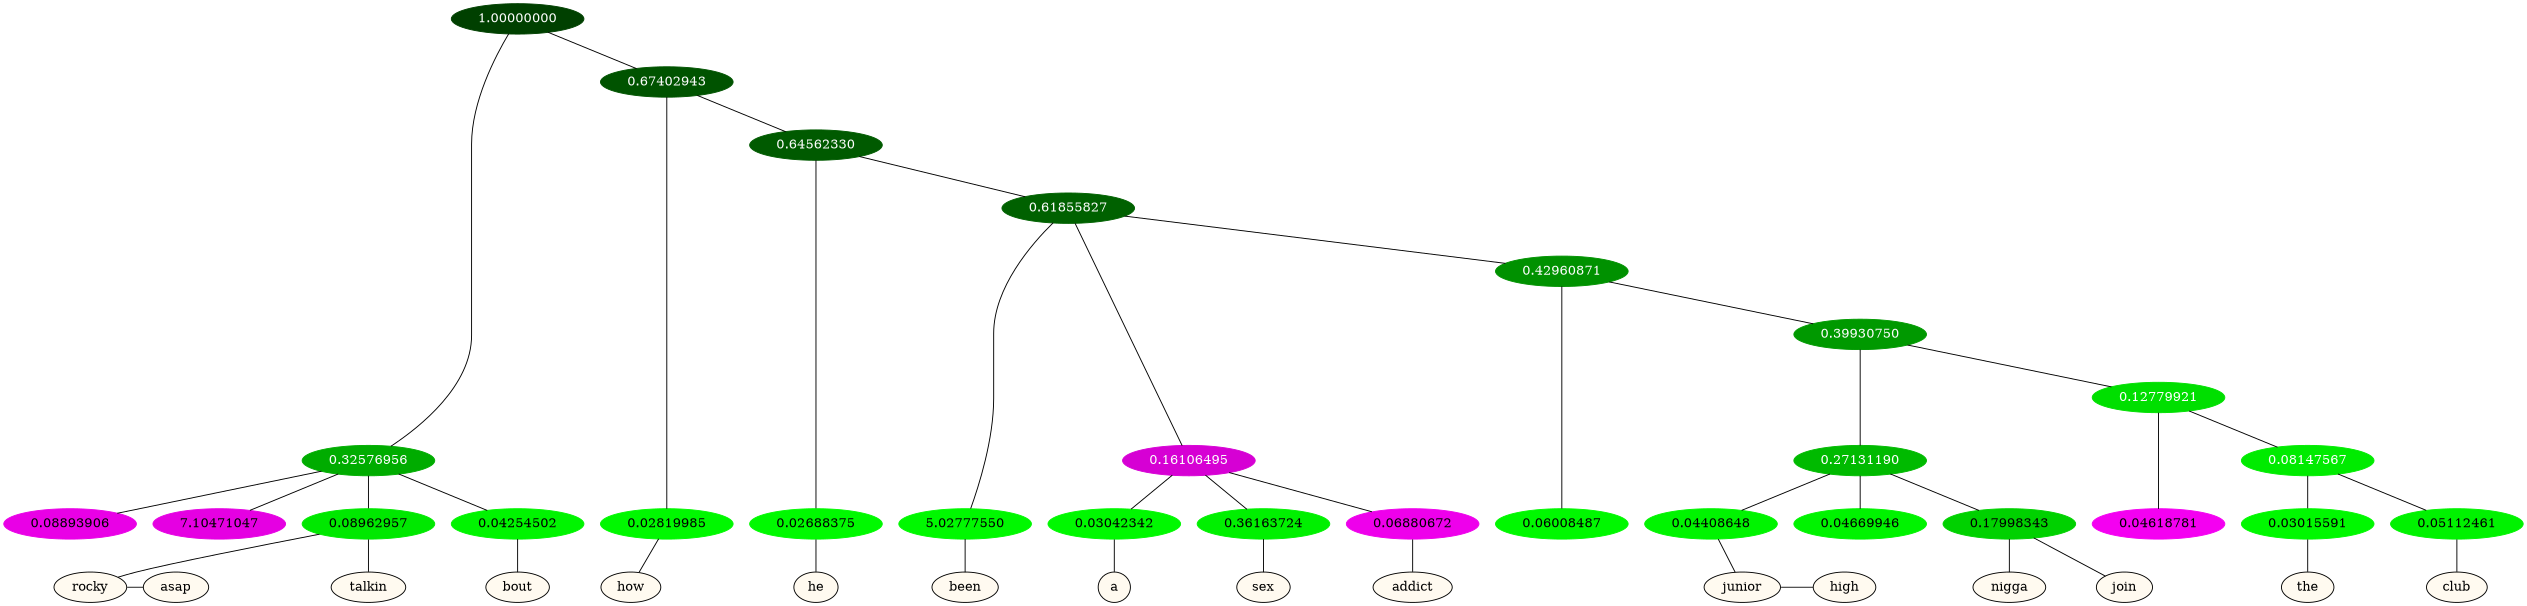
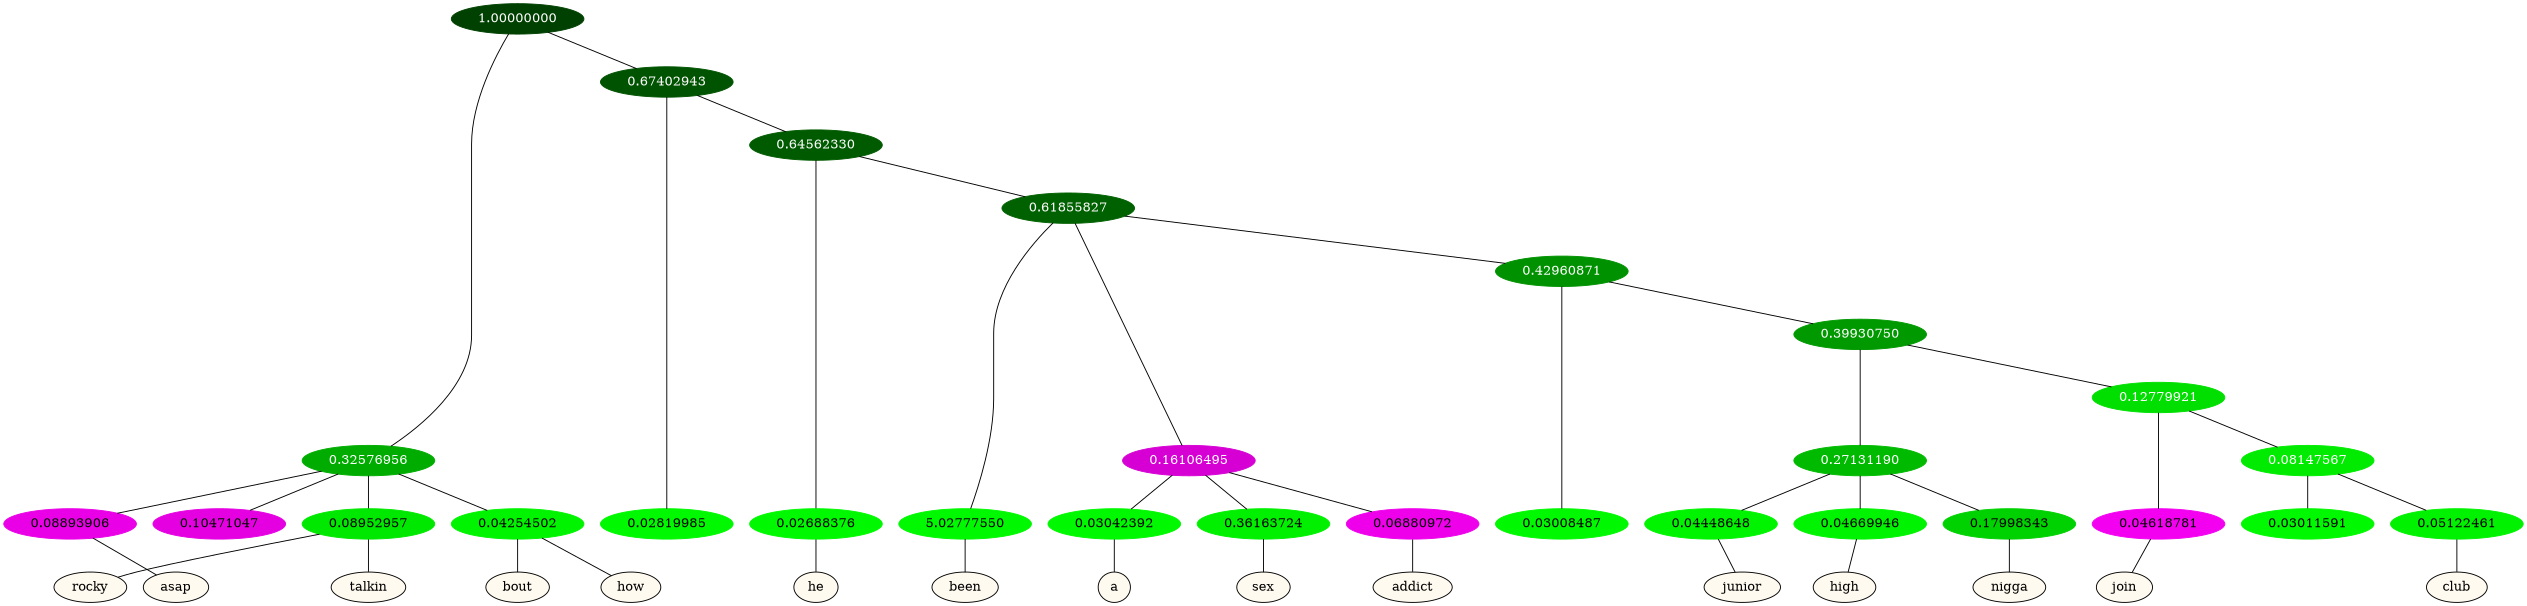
node "7.10471047": label "7.10471047" -> "0.10471047"
node "0.08962957": label "0.08962957" -> "0.08952957"
node "0.02688375": label "0.02688375" -> "0.02688376"
node "0.03042342": label "0.03042342" -> "0.03042392"
node "0.06880672": label "0.06880672" -> "0.06880972"
node "0.06008487": label "0.06008487" -> "0.03008487"
node "0.04408648": label "0.04408648" -> "0.04448648"
node "0.03015591": label "0.03015591" -> "0.03011591"
node "0.05112461": label "0.05112461" -> "0.05122461"
edge "0.02819985" -- "how": now "0.04254502" -- "how"
edge "0.17998343" -- "join": now "0.04618781" -- "join"
edge "rocky" -- "asap": now "0.08893906" -- "asap"
edge "junior" -- "high": now "0.04669946" -- "high"
node "the": removed
